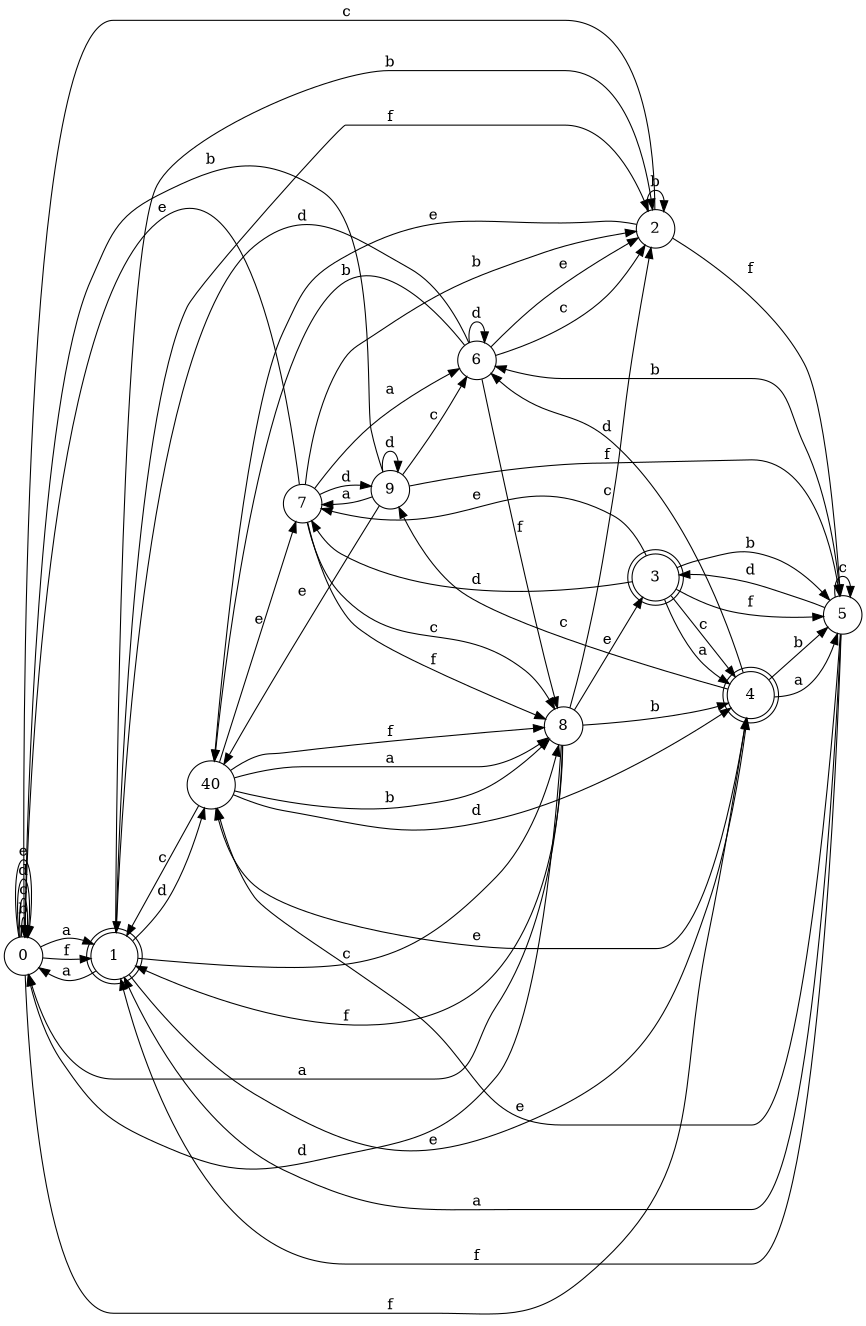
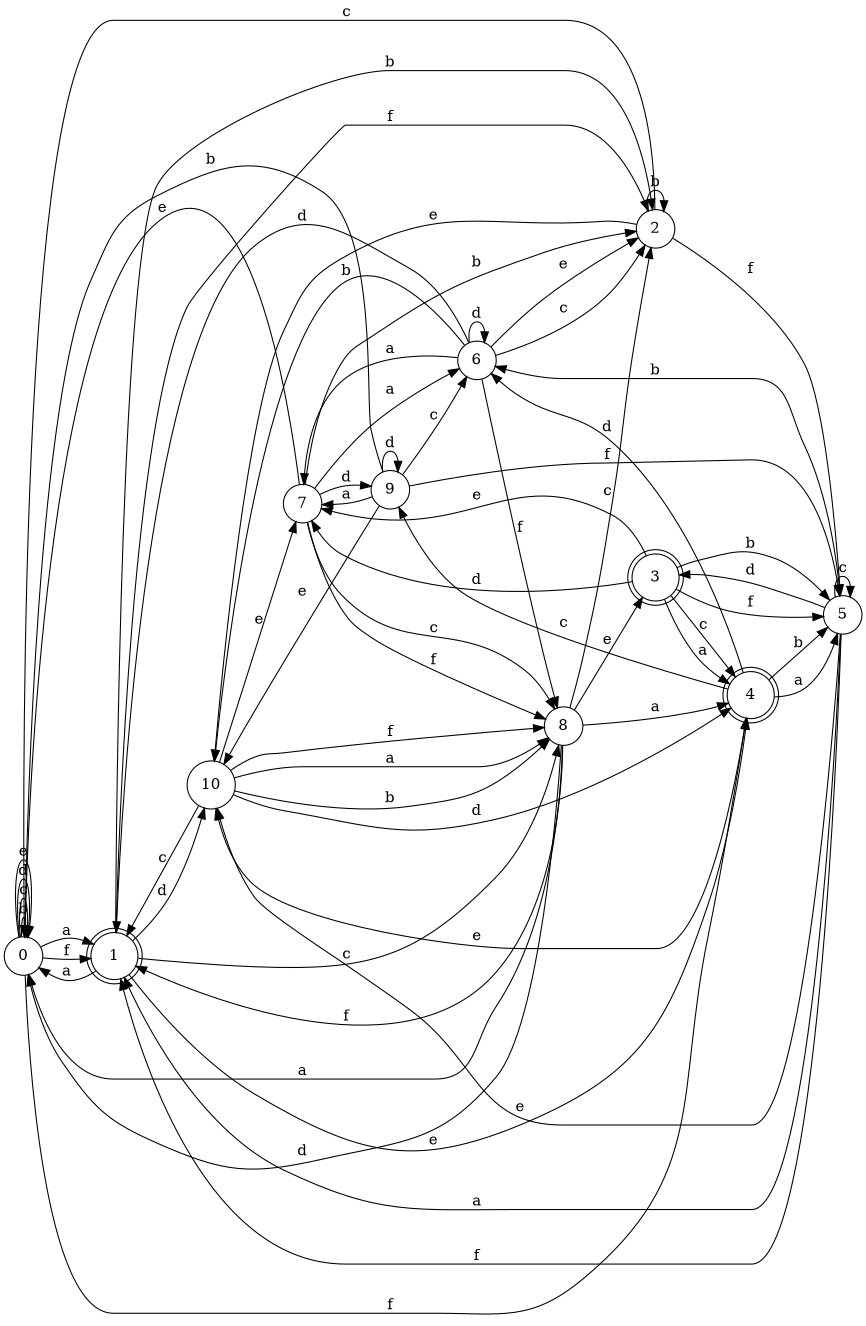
edge "6" -> "7": added, label "a"
edge "8" -> "4": label "b" -> "a"
node "40": label "40" -> "10"
